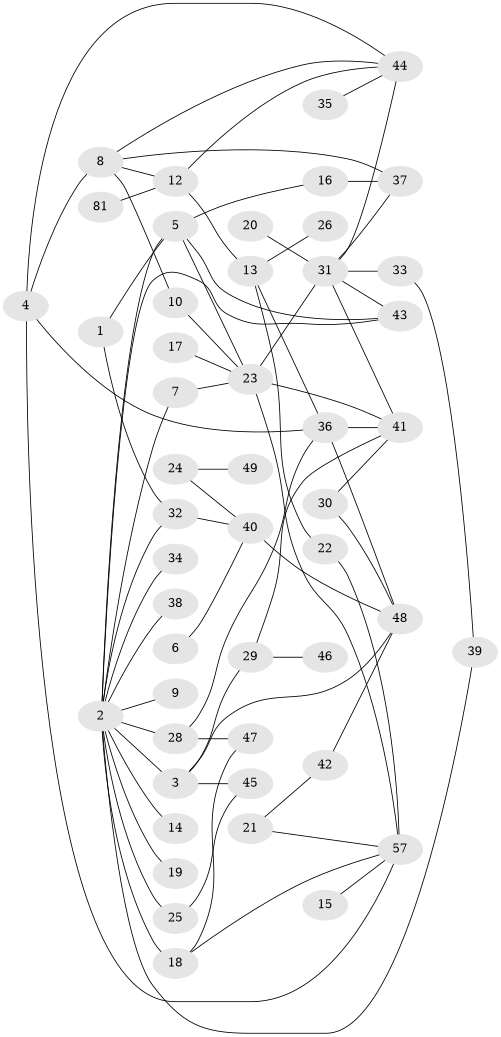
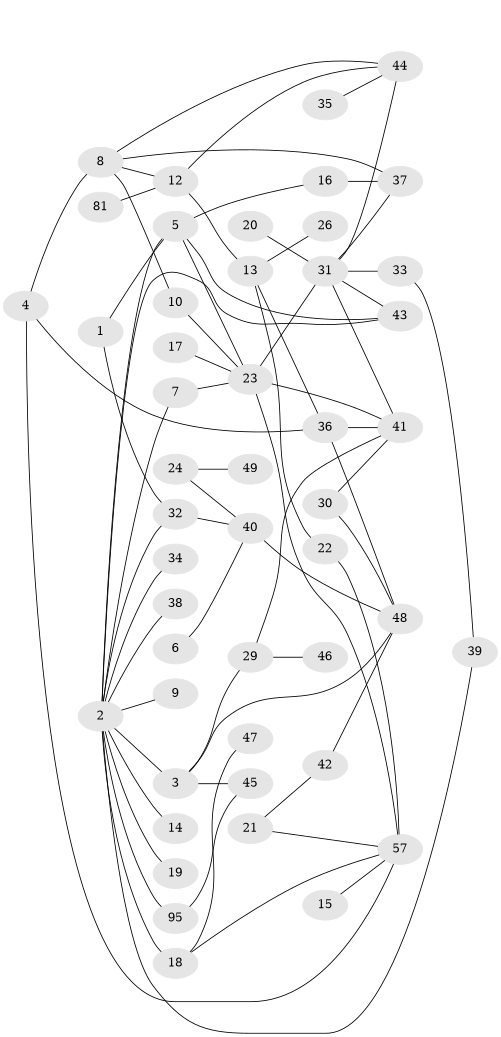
edge "44" -- "4": removed
node "28": removed
node "25": label "25" -> "95"
